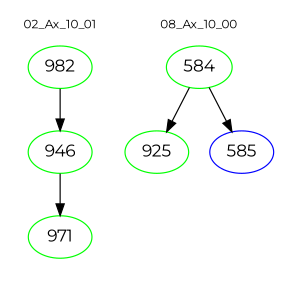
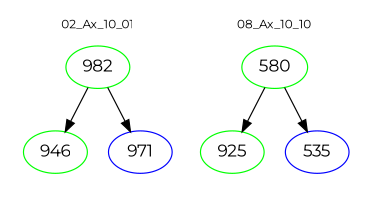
cluster "08_Ax_10_00": label "08_Ax_10_00" -> "08_Ax_10_10"
node "584": label "584" -> "580"
node "585": label "585" -> "535"
edge "946" -> "971": now "982" -> "971"
node "971": color green -> blue
